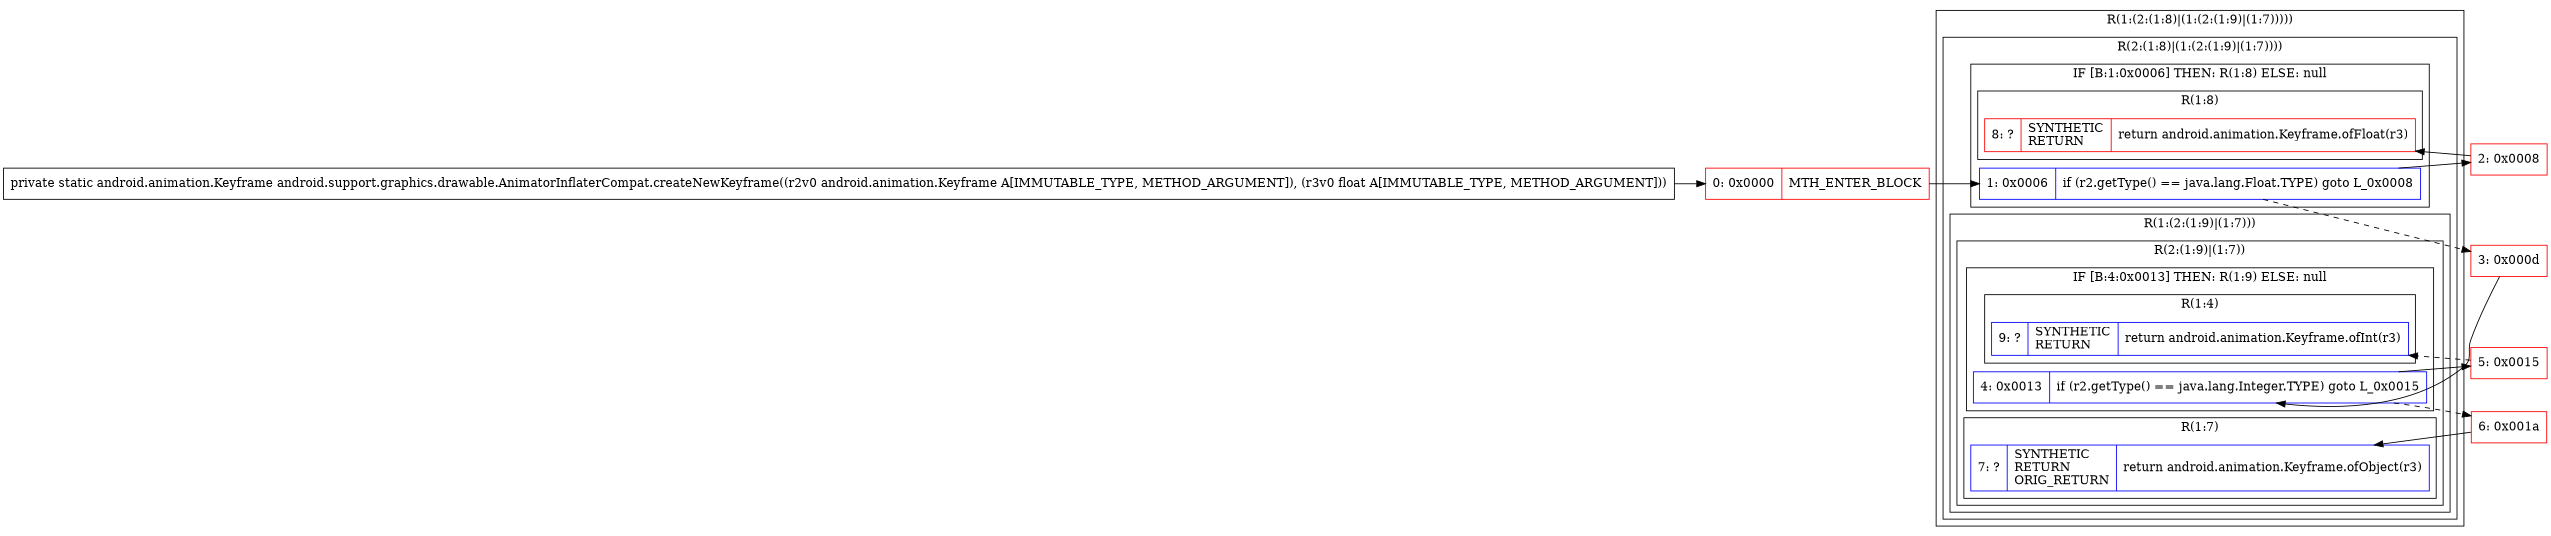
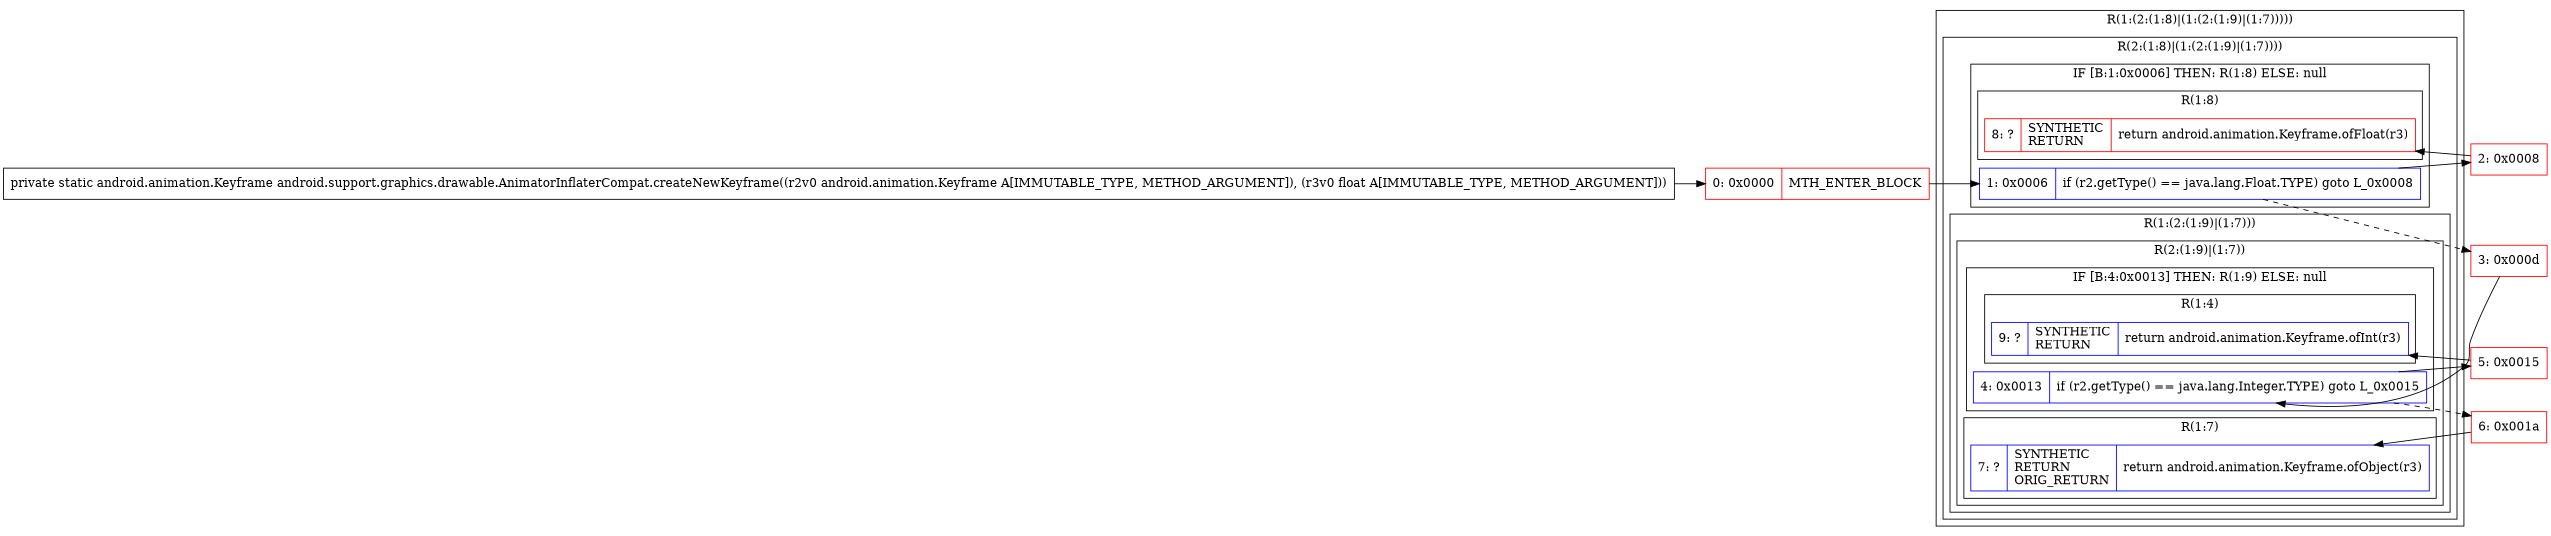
edge "5: 0x0015" -> "9: ?": style dashed -> solid
